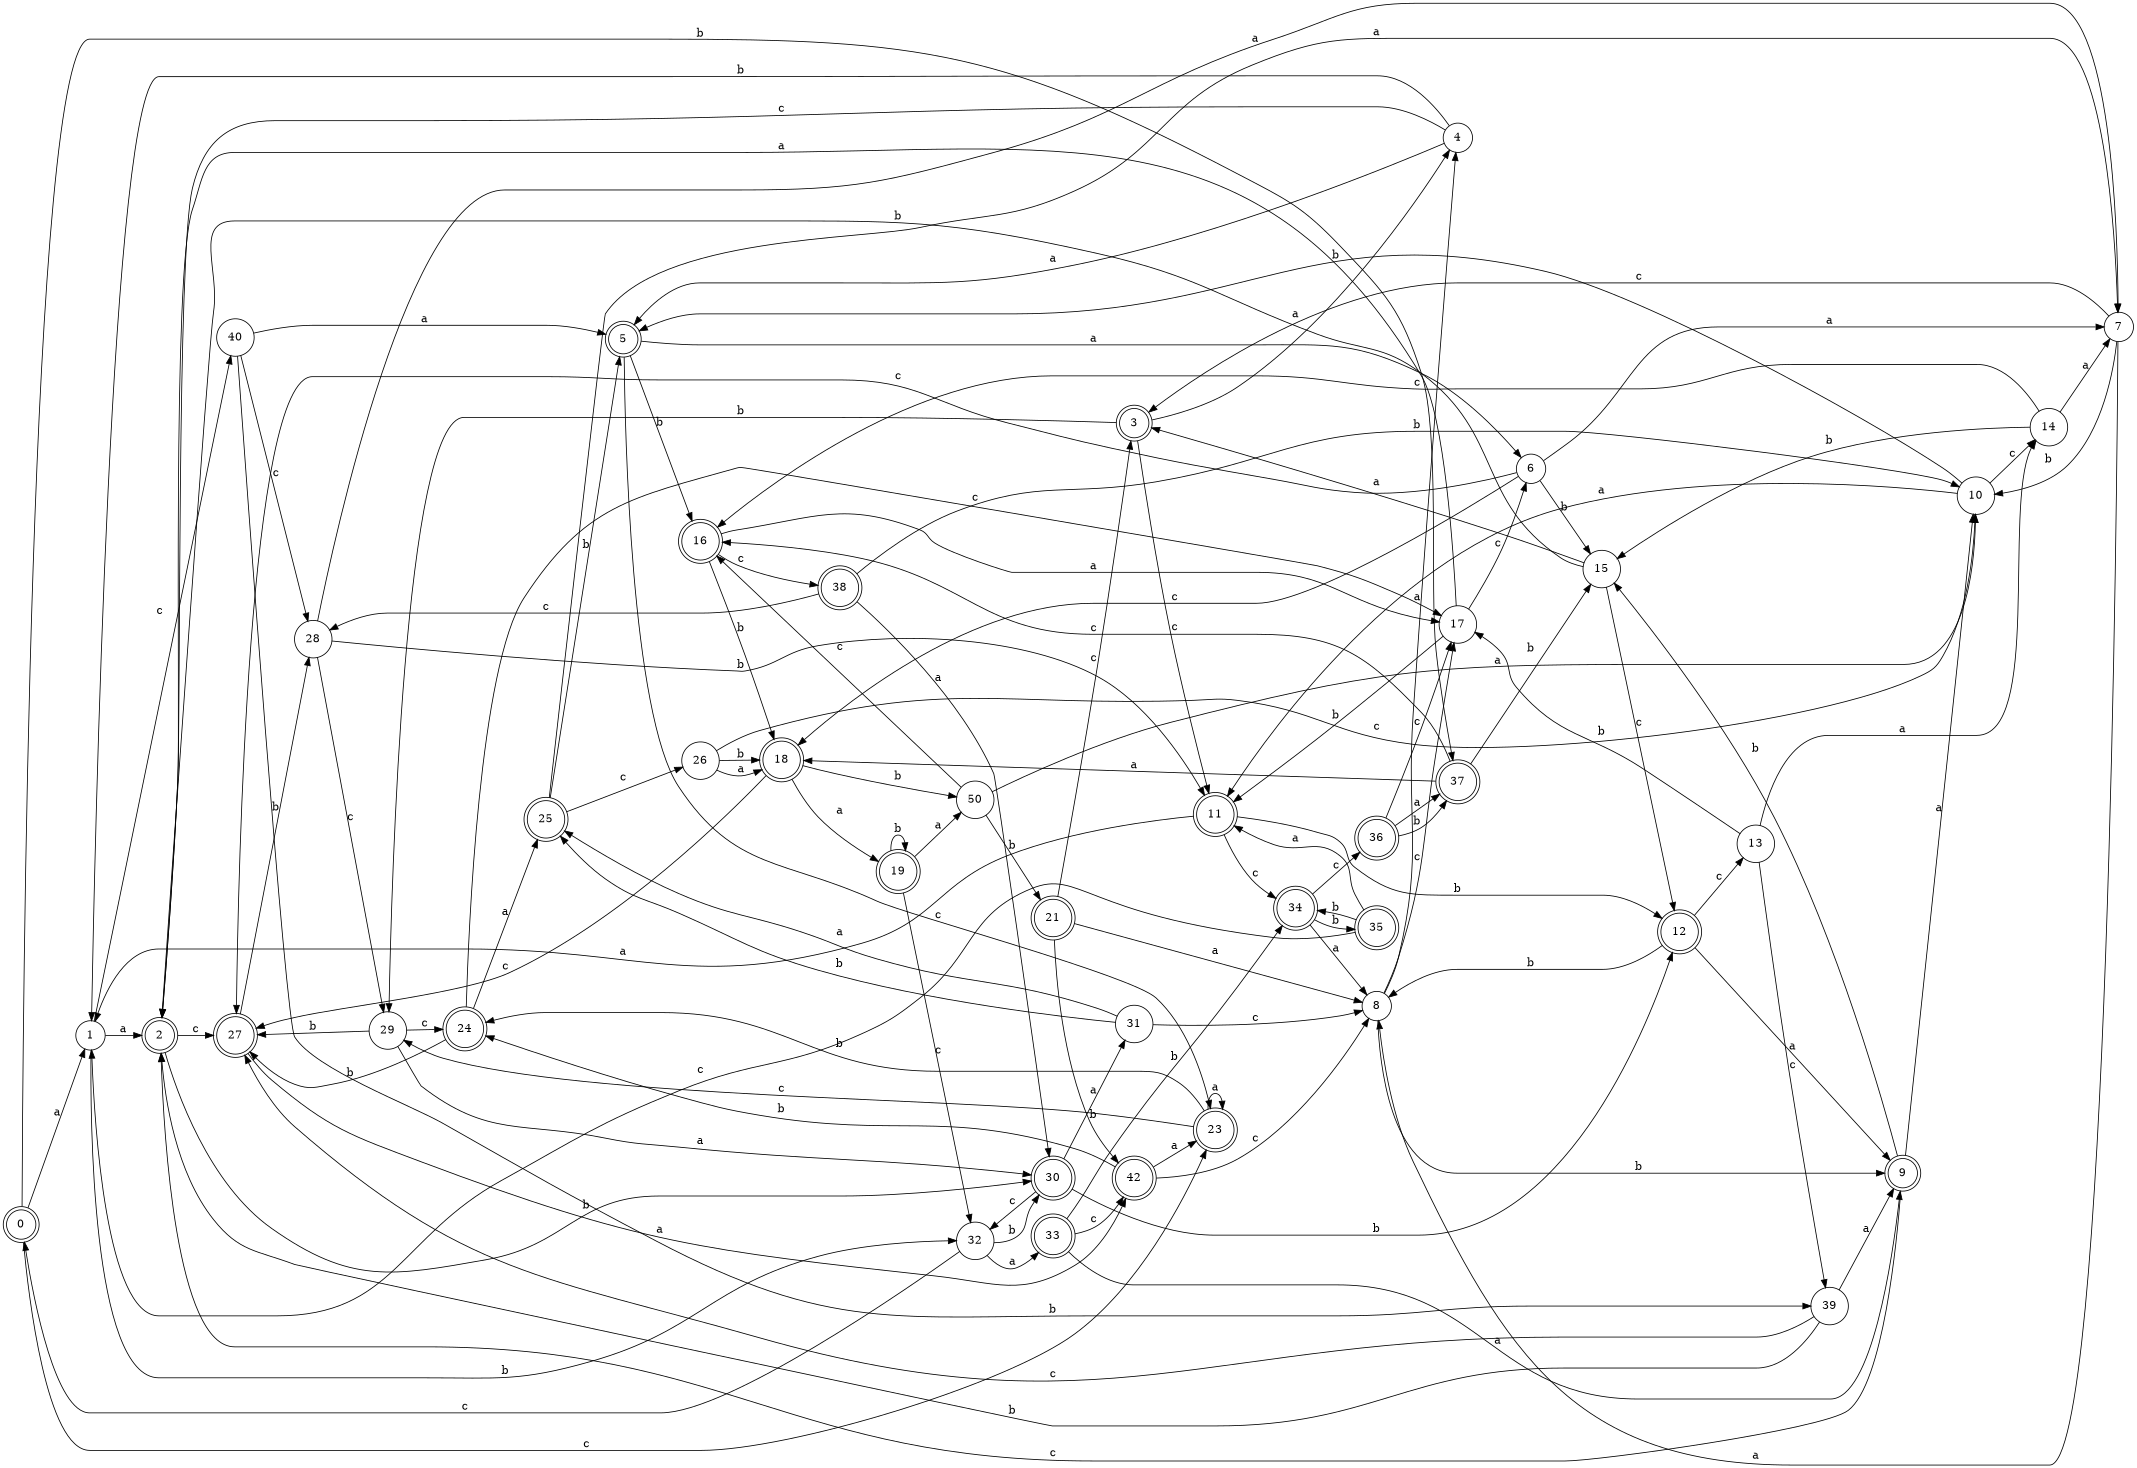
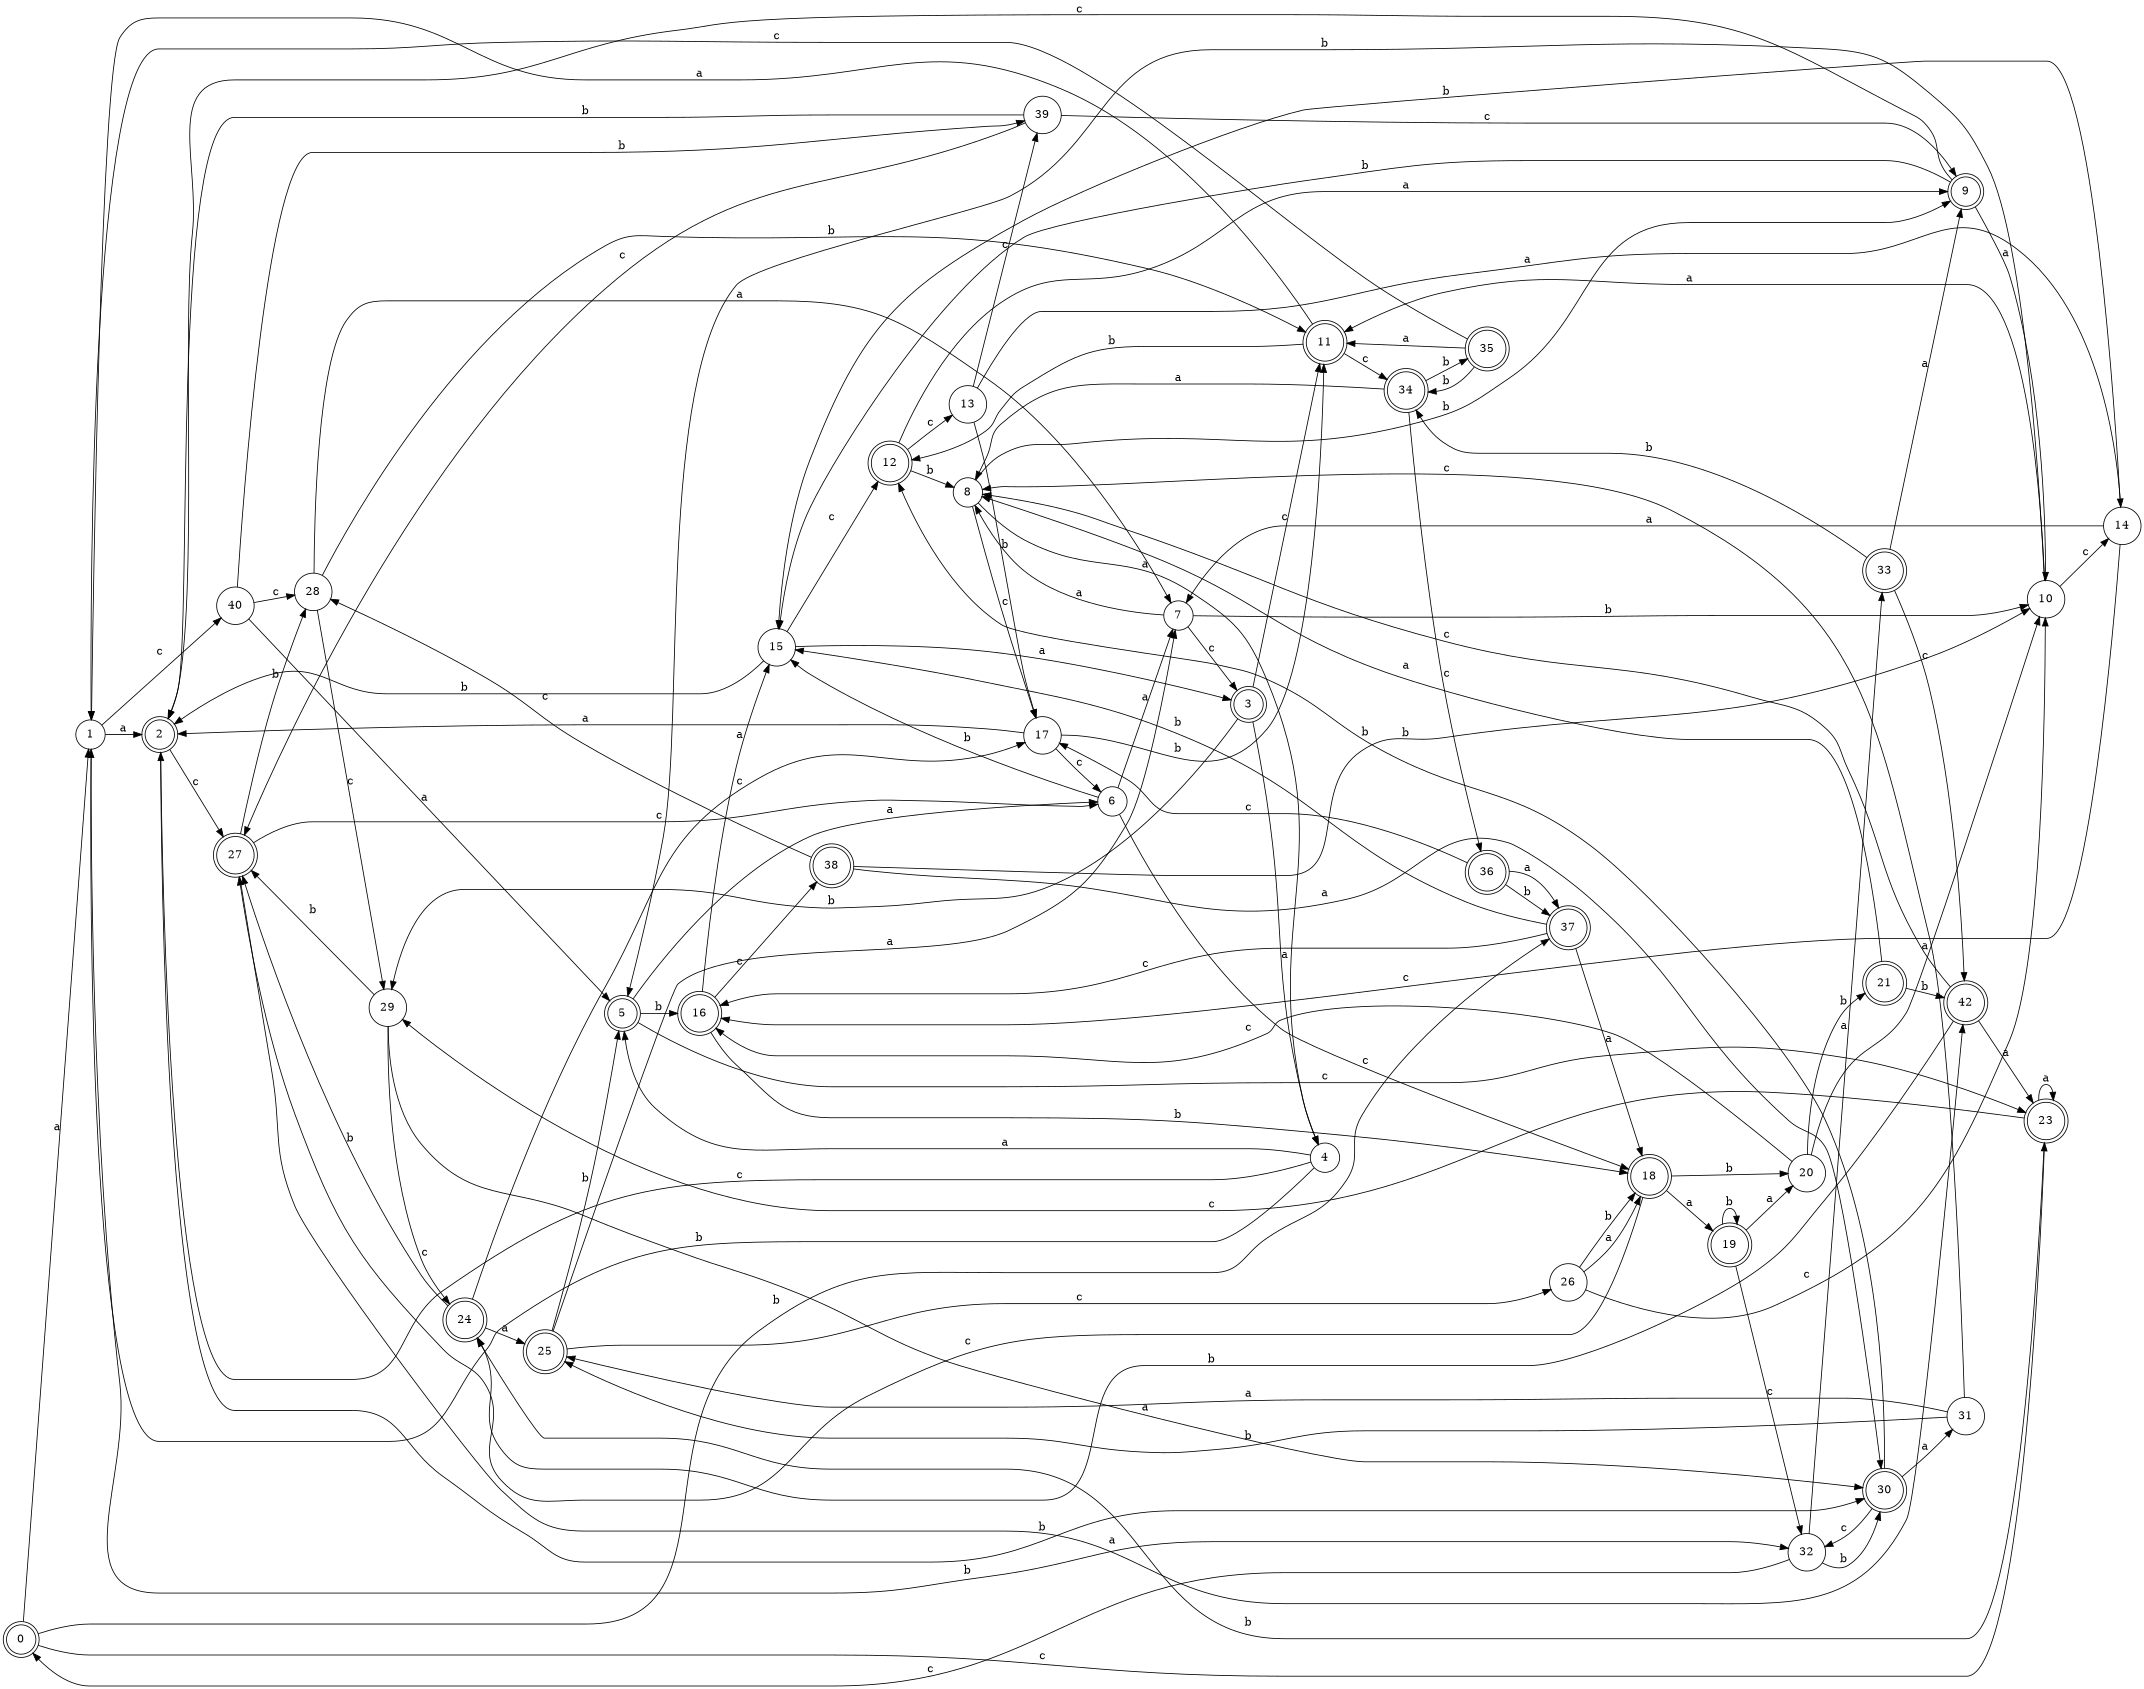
edge "6" -> "27": reversed
edge "16" -> "17": now "16" -> "15"
edge "21" -> "3": removed, label "c"
node "50": label "50" -> "20"
edge "39" -> "9": label "a" -> "c"
